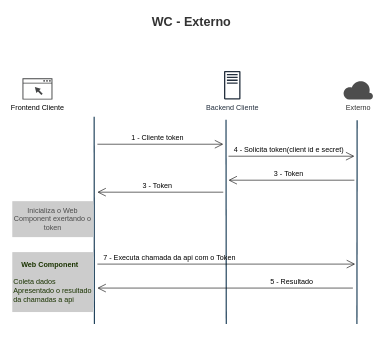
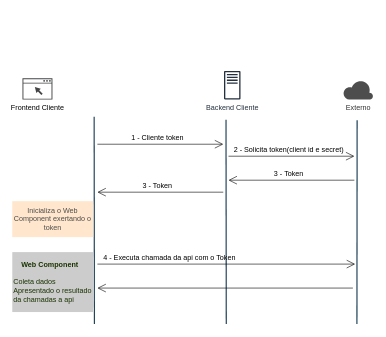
node "WC - Externo": removed
node "4 - Solicita token(client id e secret)": label "4 - Solicita token(client id e secret)" -> "2 - Solicita token(client id e secret)"
node "Inicializa o Web Component exertando o token": fillcolor #cccccc -> #ffe6cc
node "7 - Executa chamada da api com o Token": label "7 - Executa chamada da api com o Token" -> "4 - Executa chamada da api com o Token"
node "5 - Resultado": removed
